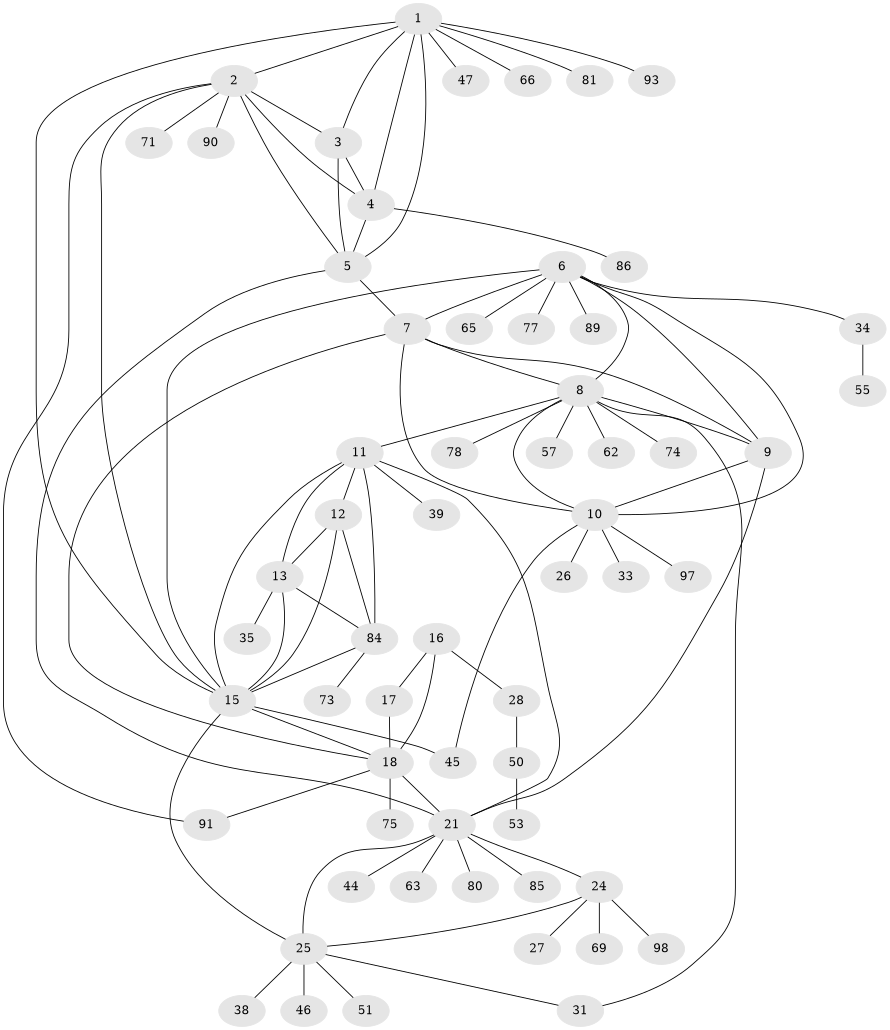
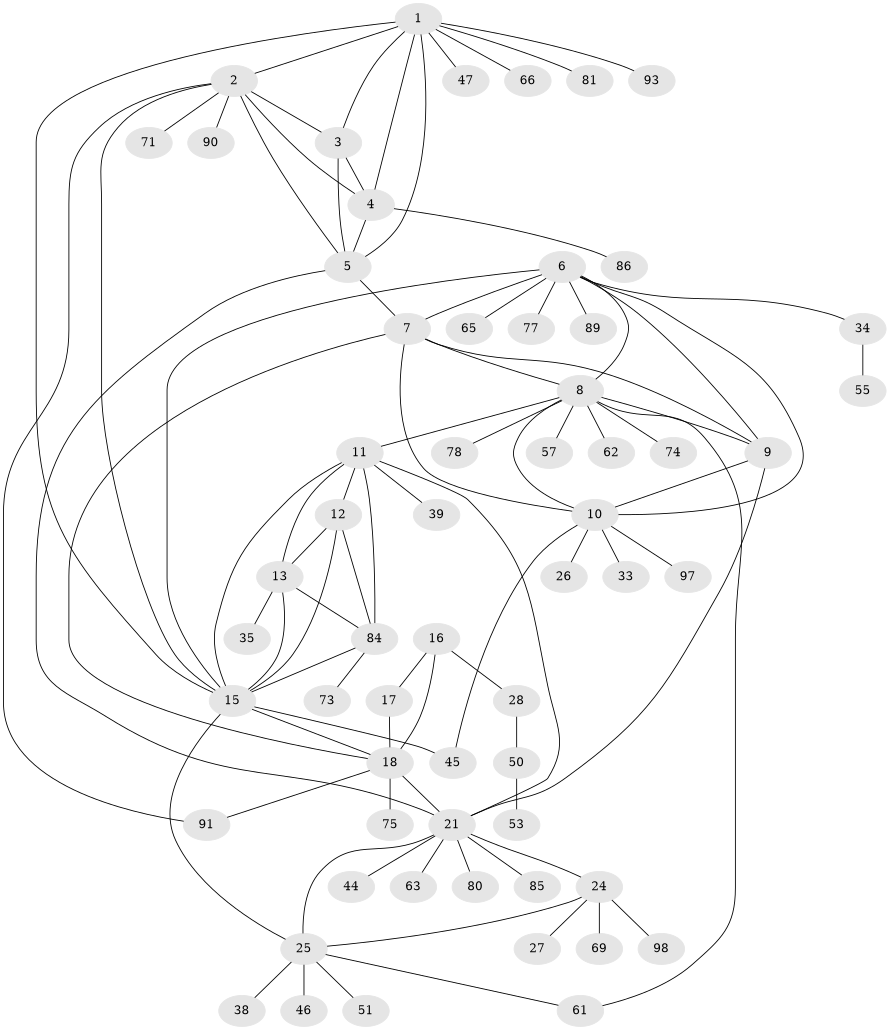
node "31": label "31" -> "61"
